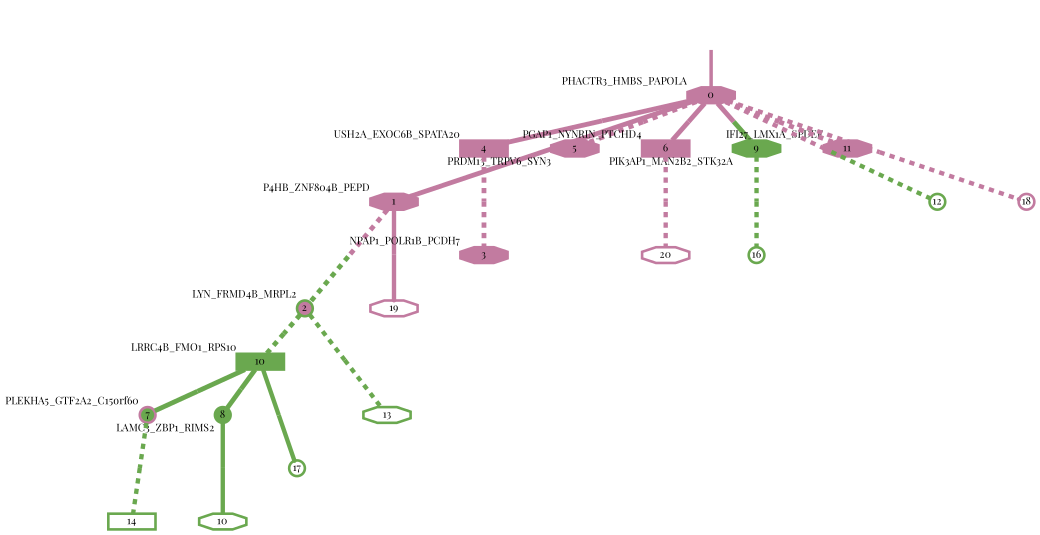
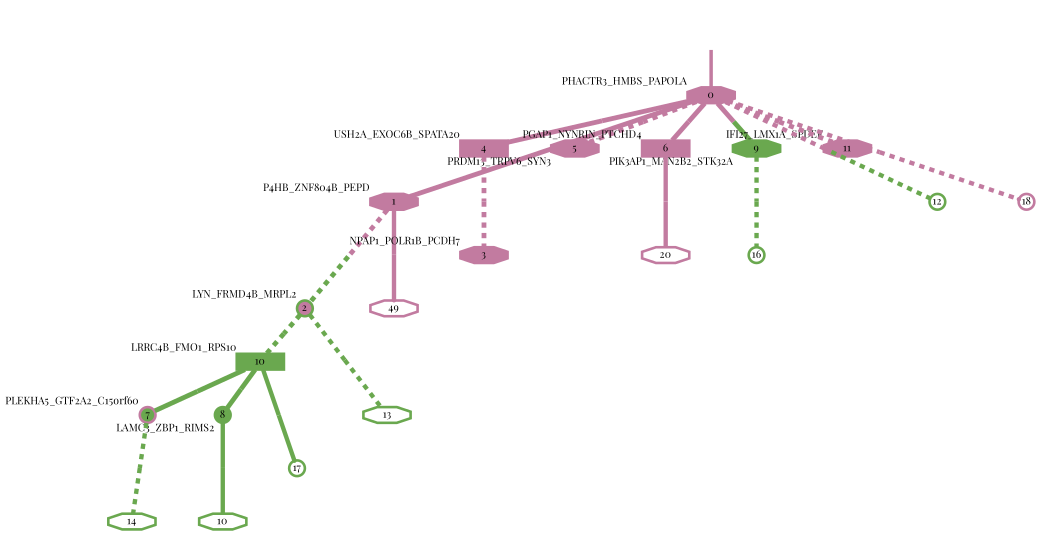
edge "6 PGAP1_NYNRIN_PTCHD4" -> "20": style dashed -> solid
node "19": label "19" -> "49"
node "14": shape box -> octagon
